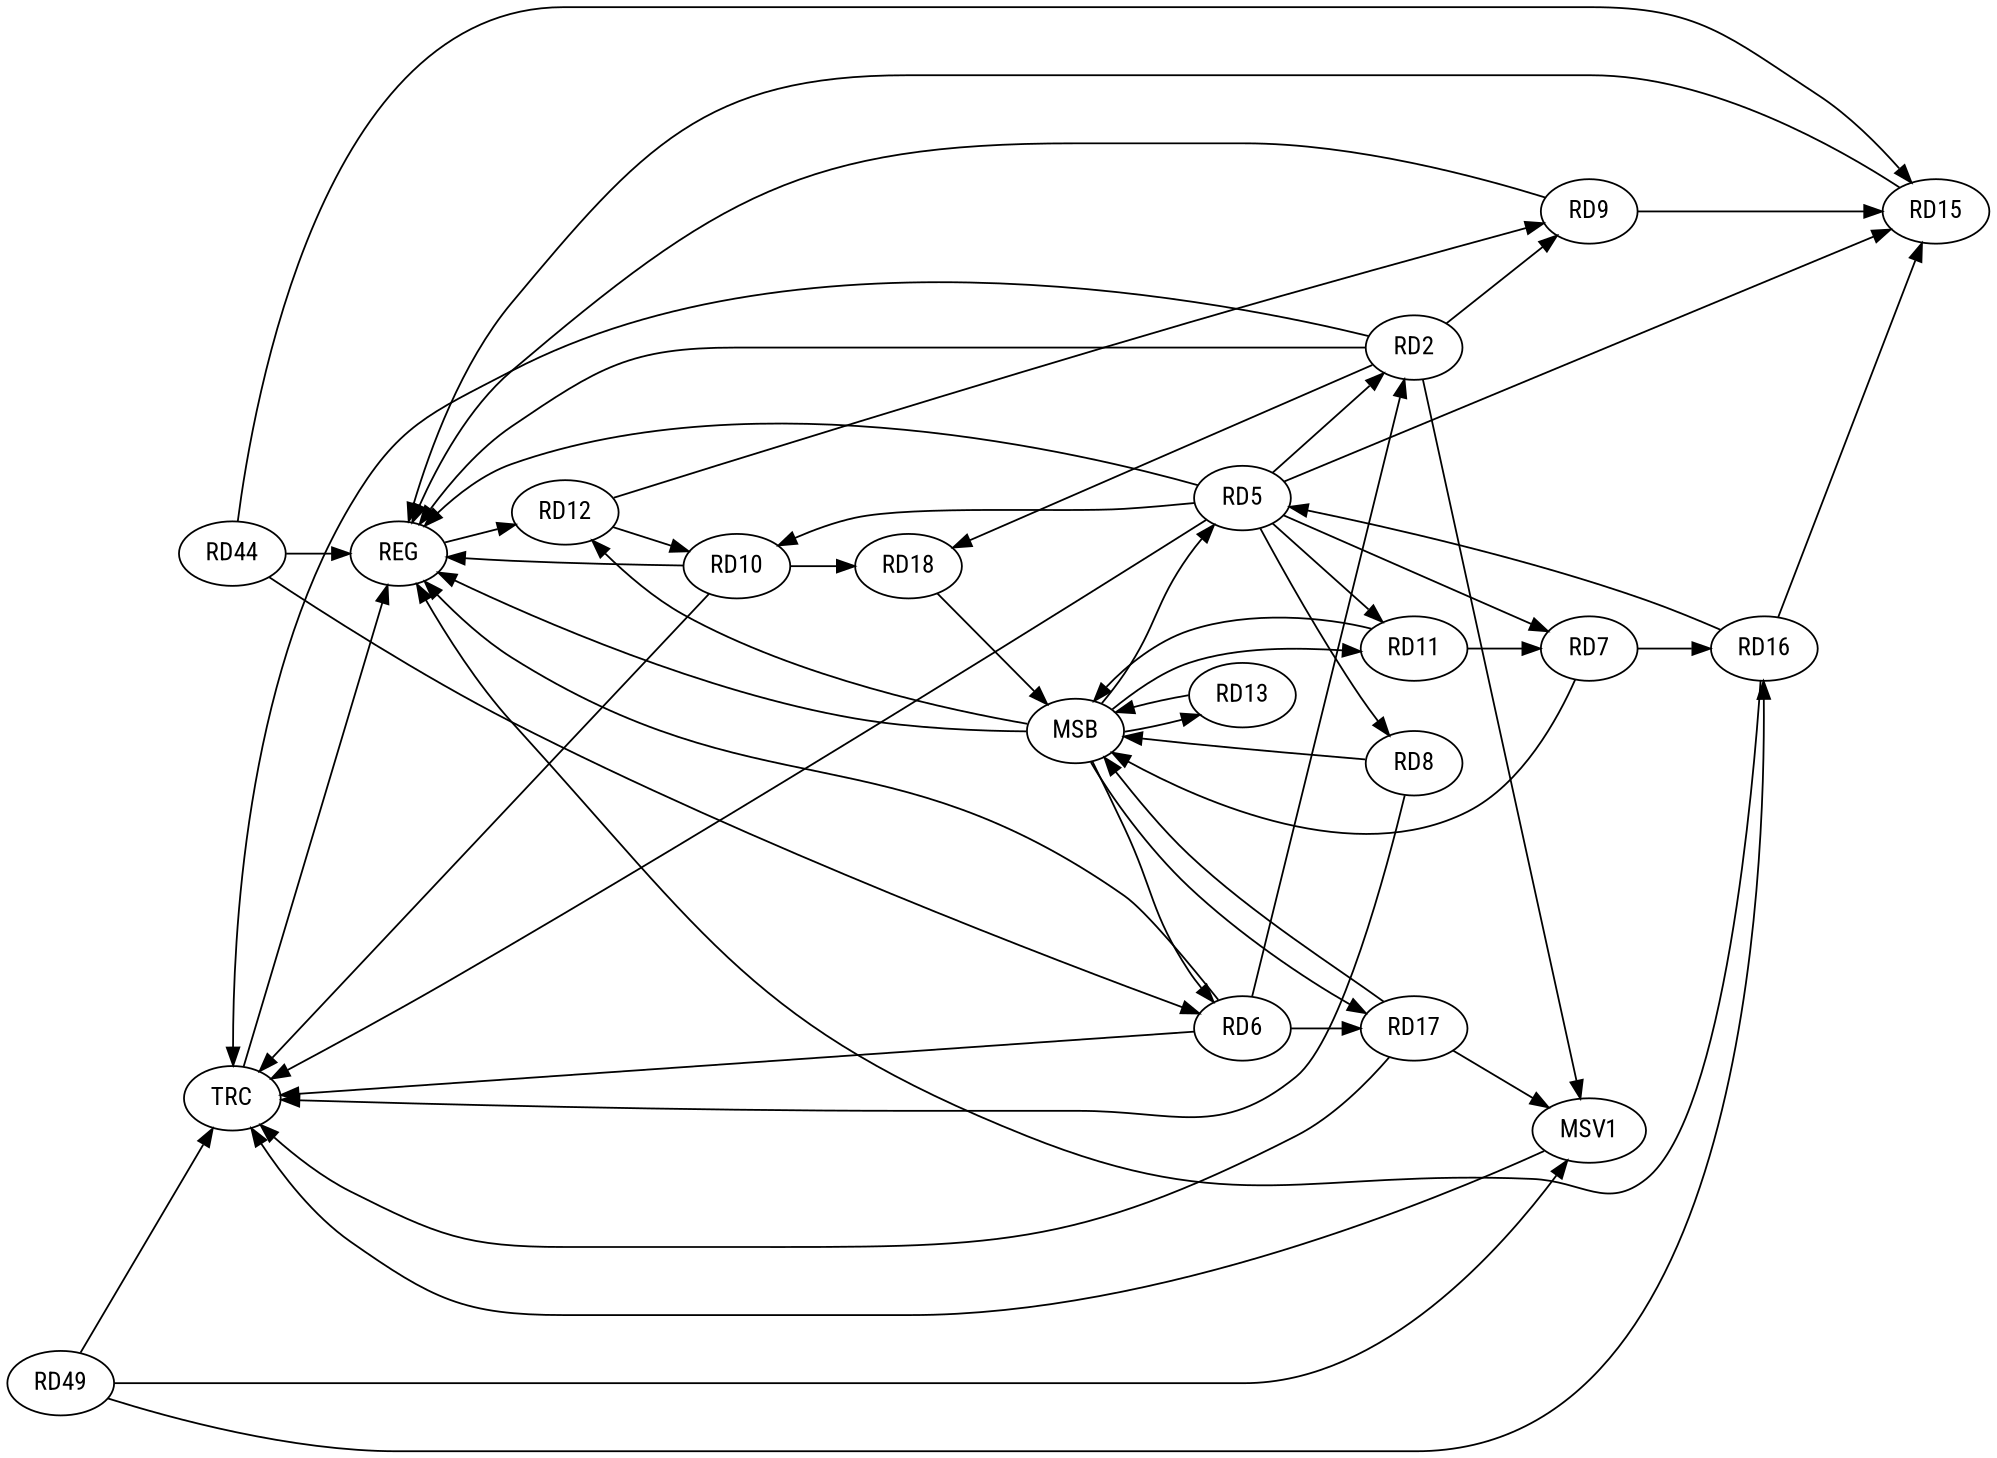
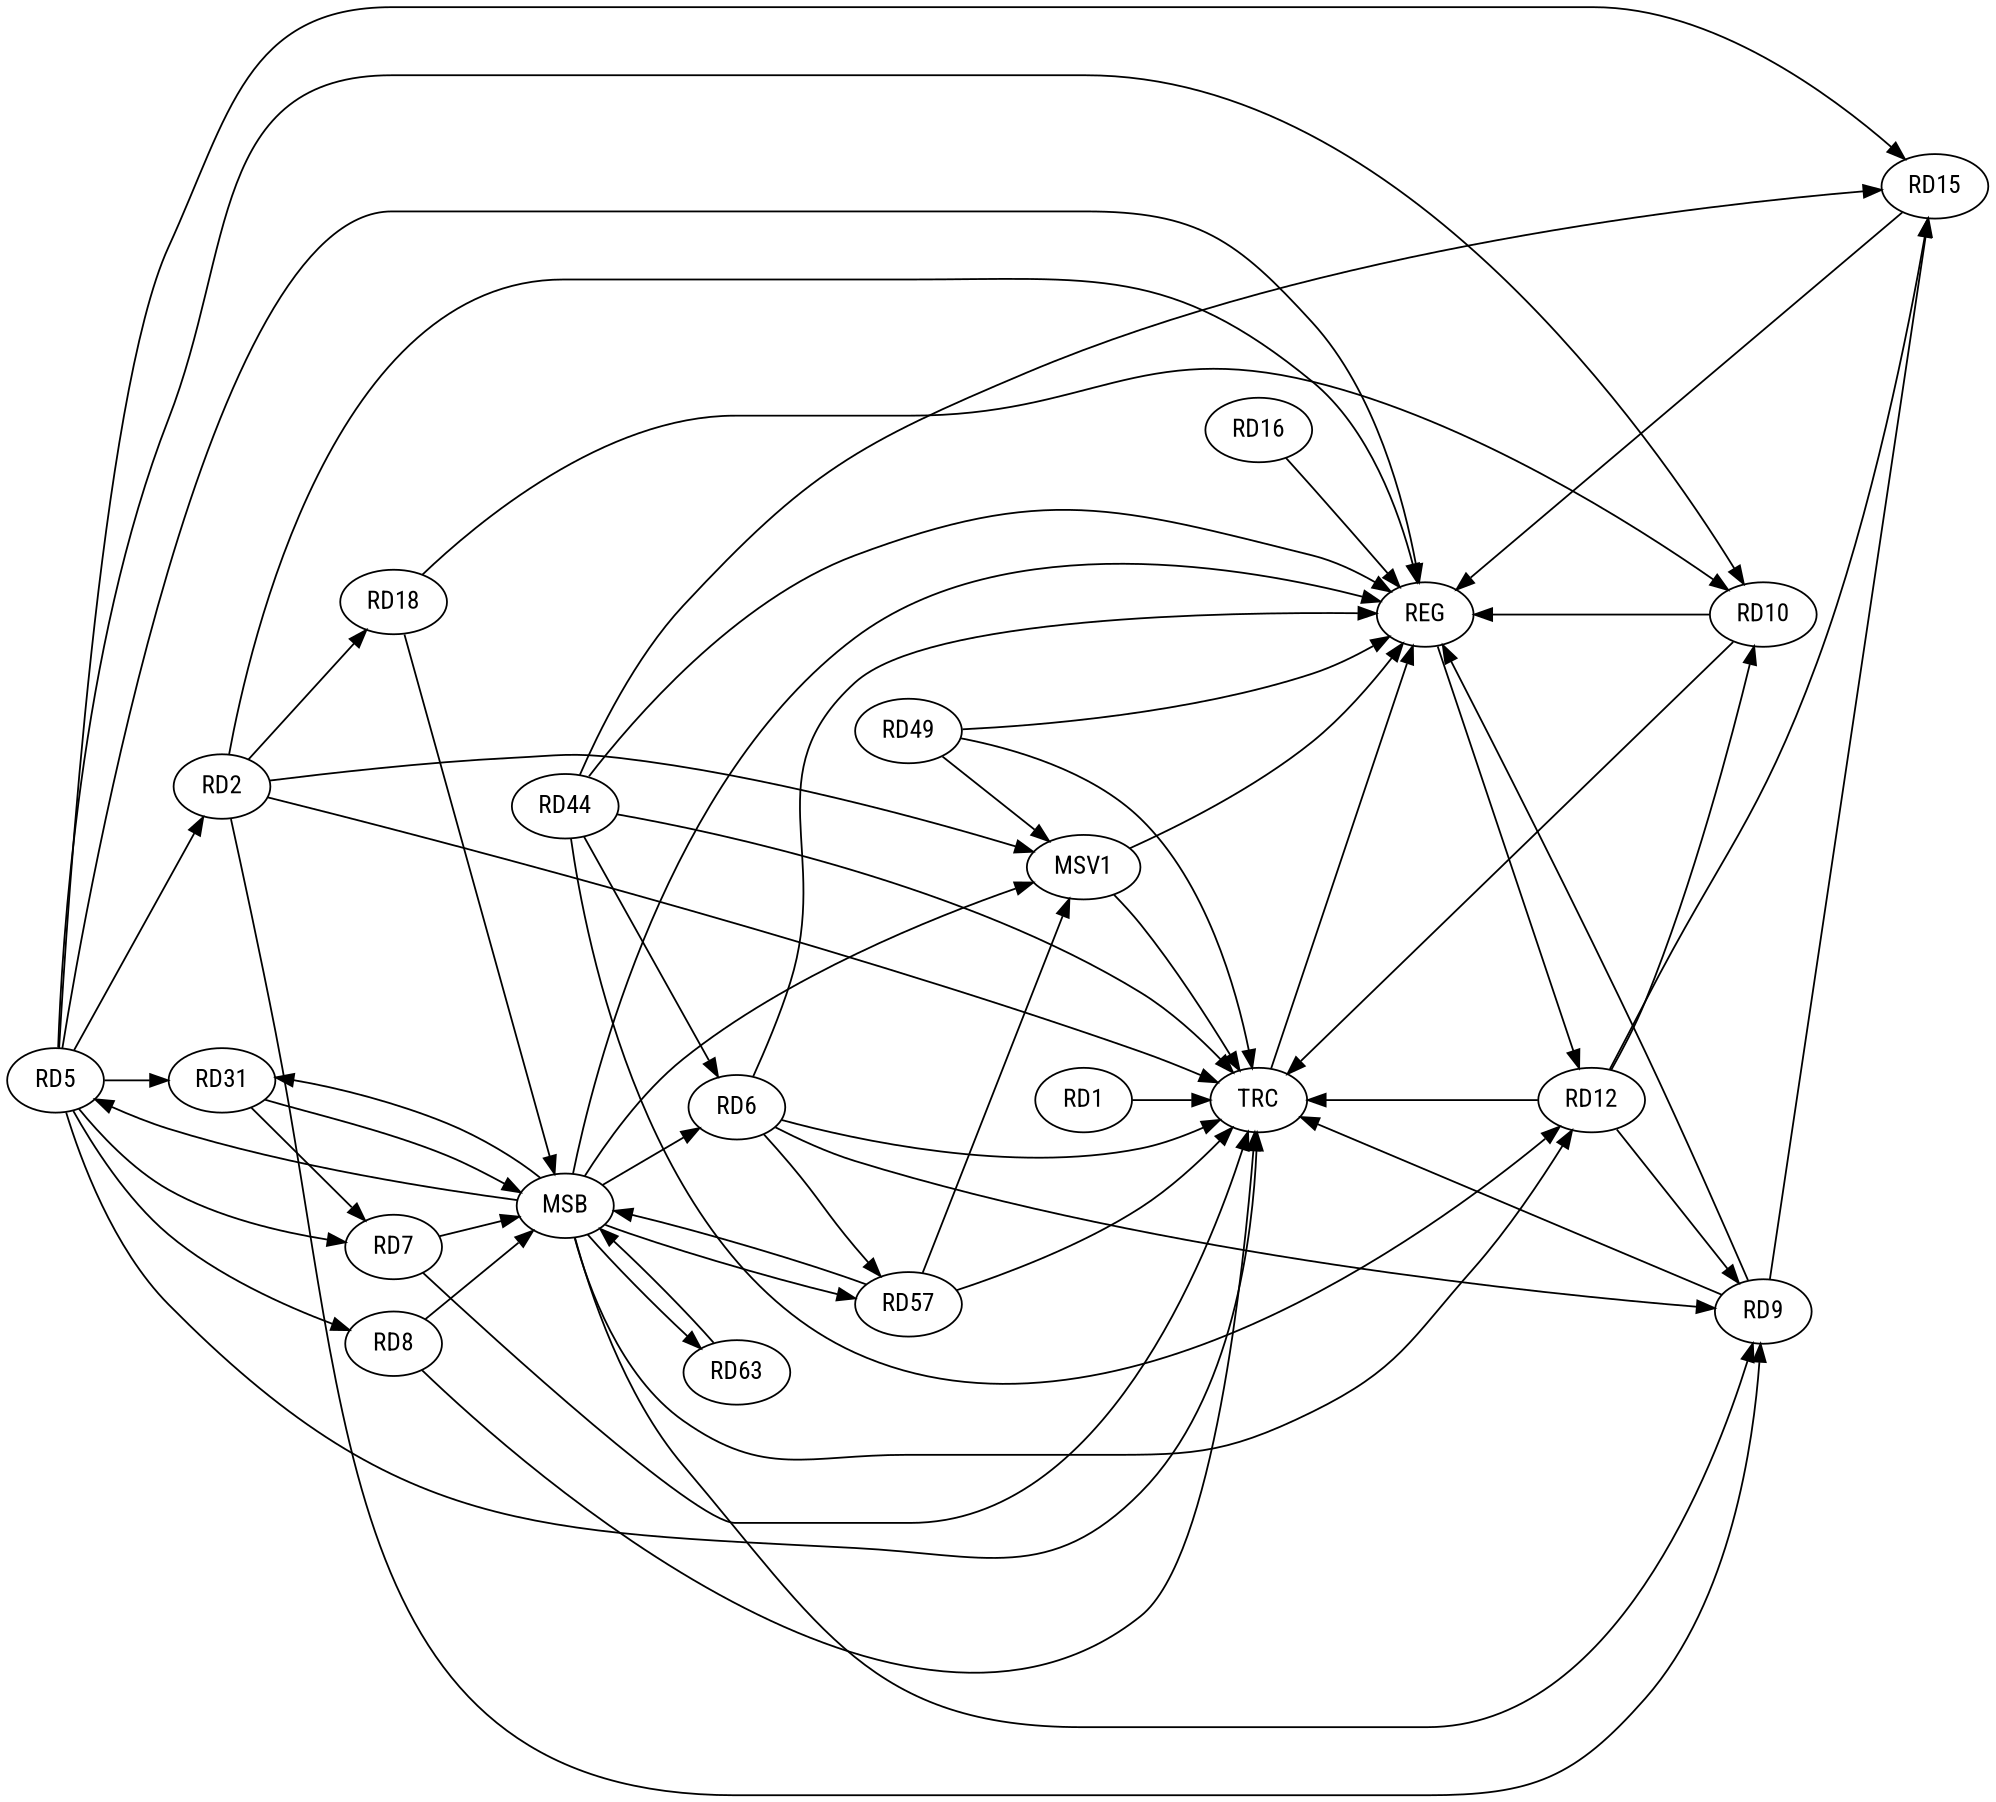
edge "RD16" -> "RD15": now "RD12" -> "RD15"
edge "RD16" -> "RD5": removed
edge "RD10" -> "RD18": reversed
node "RD11": label "RD11" -> "RD31"
edge "RD7" -> "RD16": now "RD7" -> "TRC"
node "RD13": label "RD13" -> "RD63"
edge "RD6" -> "RD2": now "RD6" -> "RD9"
edge "MSV1" -> "REG": added
edge "RD44" -> "TRC": added
edge "MSB" -> "MSV1": added
node "RD17": label "RD17" -> "RD57"
node "RD1": added
edge "RD12" -> "TRC": added
edge "RD9" -> "TRC": added
edge "RD44" -> "RD12": added
edge "RD49" -> "RD16": now "RD49" -> "REG"
edge "MSB" -> "RD9": added
